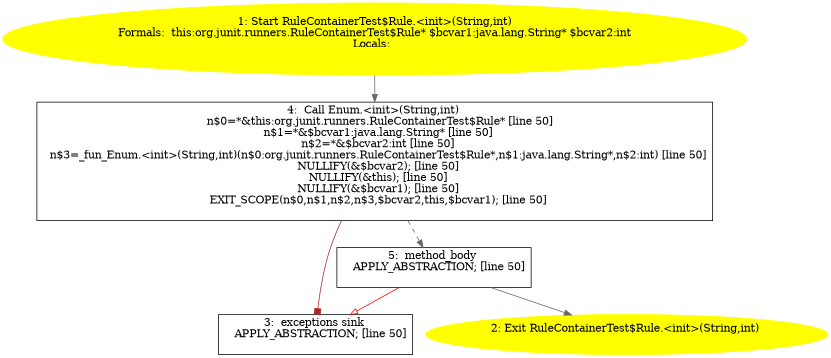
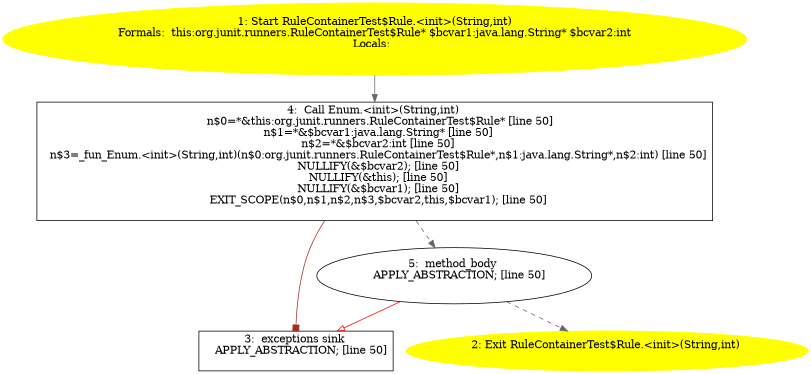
node "5:  method_body APPLY_ABSTRACTION; [line 50]": shape box -> ellipse
edge "5:  method_body APPLY_ABSTRACTION; [line 50]" -> "2: Exit RuleContainerTest$Rule.<init>(String,int)": style solid -> dashed
